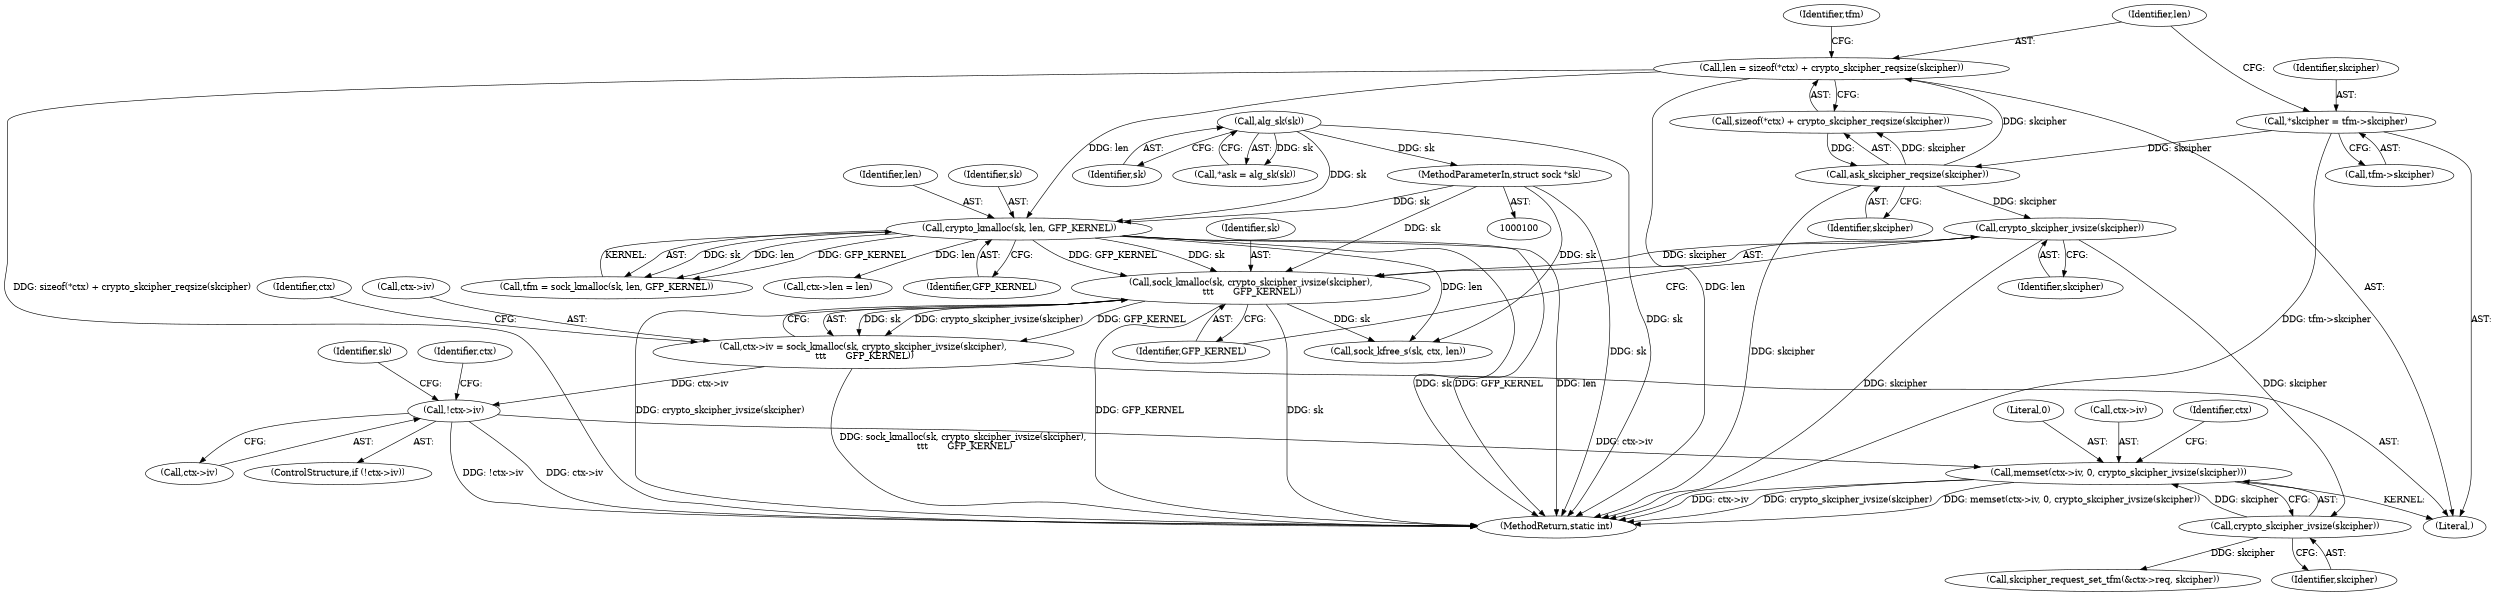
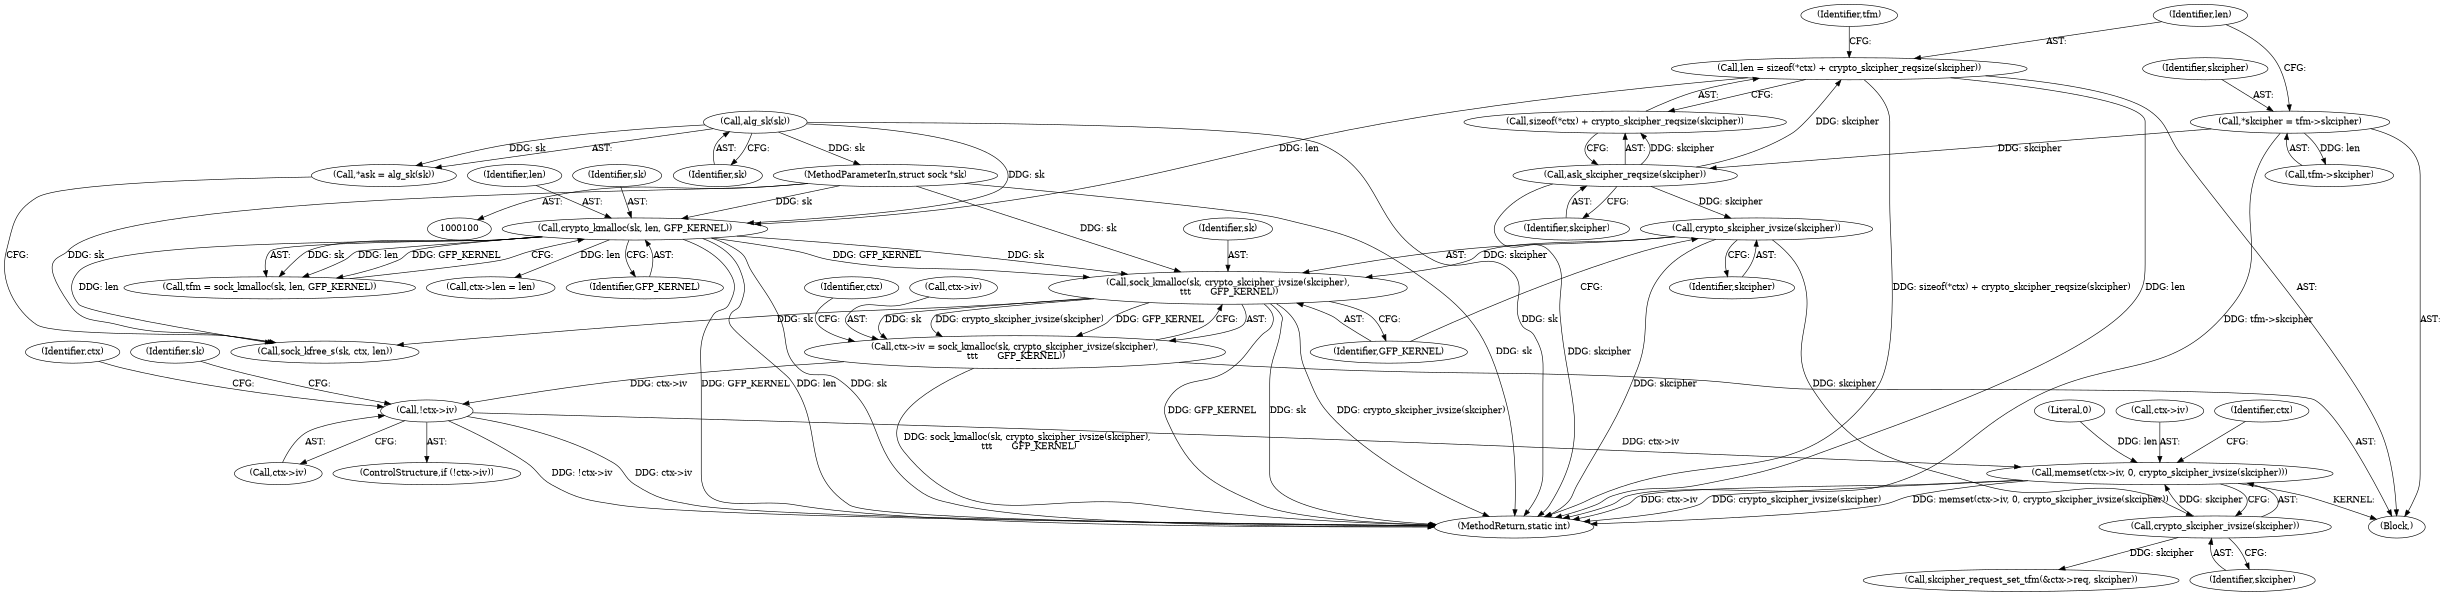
edge "(Call,*ask = alg_sk(sk))" -> "(Call,alg_sk(sk))": now "(Call,*ask = alg_sk(sk))" -> "(Call,sock_kfree_s(sk, ctx, len))"
edge "(Call,sizeof(*ctx) + crypto_skcipher_reqsize(skcipher))" -> "(Call,ask_skcipher_reqsize(skcipher))": label "DDG: " -> "CFG: "
edge "(Call,*skcipher = tfm->skcipher)" -> "(Call,tfm->skcipher)": label "CFG: " -> "DDG: len"
edge "(Call,tfm = sock_kmalloc(sk, len, GFP_KERNEL))" -> "(Call,crypto_kmalloc(sk, len, GFP_KERNEL))": label "KERNEL: " -> "CFG: "
edge "(Literal,0)" -> "(Call,memset(ctx->iv, 0, crypto_skcipher_ivsize(skcipher)))": label "AST: " -> "DDG: len"
node "(Literal,)": label "(Literal,)" -> "(Block,)"
